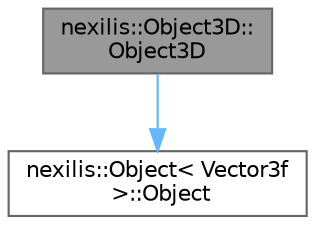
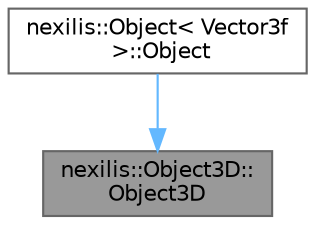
edge "nexilis::Object3D:: Object3D" -> "nexilis::Object< Vector3f >::Object": reversed
